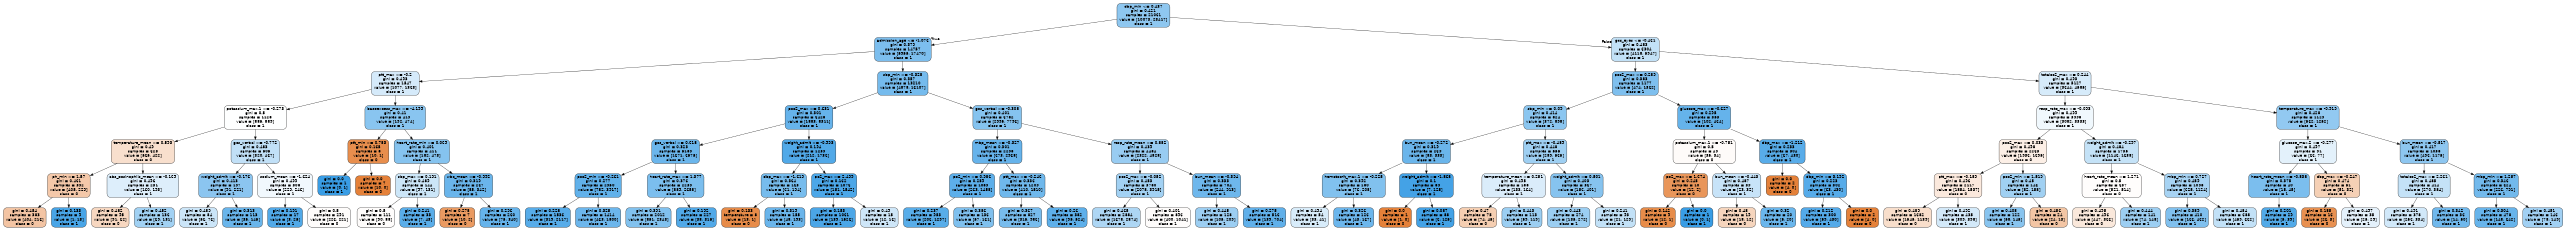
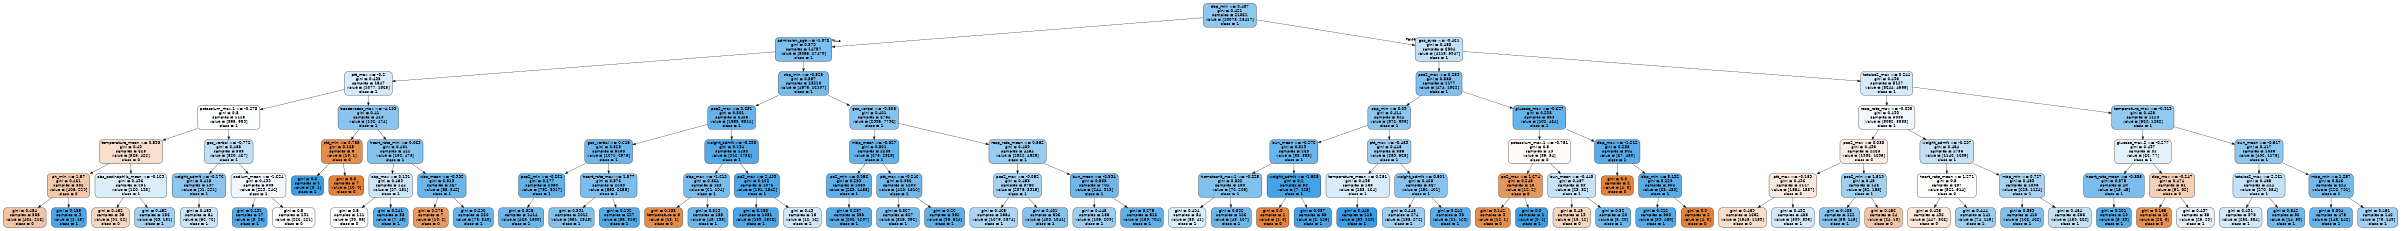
node "gini = 0.313 samples = 113 value = [35, 145] class = 1": removed
node "gini = 0.228 samples = 1536 value = [319, 2117] class = 1": removed
node "gini = 0.153 samples = 1061 value = [139, 1526] class = 1": label "gini = 0.153 samples = 1061 value = [139, 1526] class = 1" -> "gini = 0.153 samples = 1031 value = [139, 1526] class = 1"
node "gini = 0.386 samples = 136 value = [57, 161] class = 1": removed
node "gini = 0.401 samples = 896 value = [400, 1041] class = 1": fillcolor #fefcfb -> #85c3ef
node "gini = 0.445 samples = 128 value = [105, 209] class = 1": label "gini = 0.445 samples = 128 value = [105, 209] class = 1" -> "gini = 0.445 samples = 188 value = [105, 209] class = 1"
node "gini = 0.47 samples = 75 value = [74, 45] class = 0": removed
node "gini = 0.443 samples = 113 value = [59, 119] class = 1": fillcolor #9bcef2 -> #399de5
node "gini = 0.241 samples = 93 value = [21, 129] class = 1": fillcolor #c2e1f7 -> #59ade9
